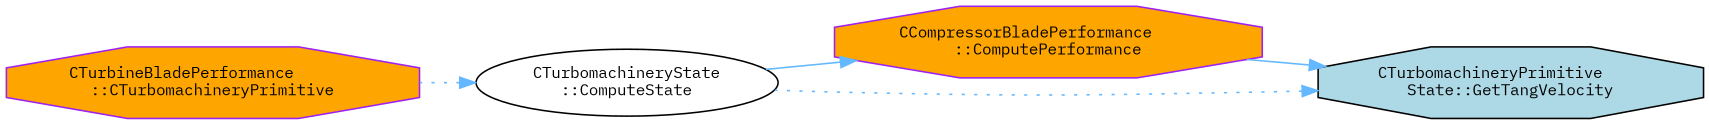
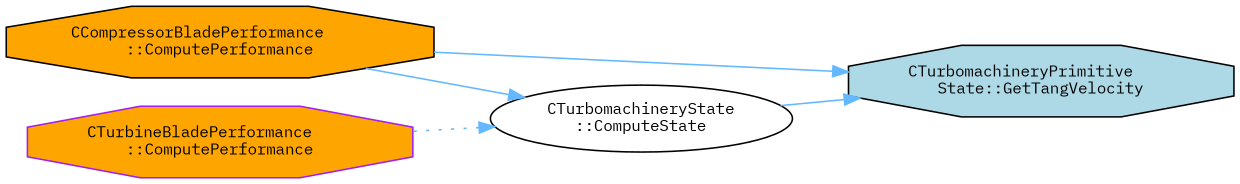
node "CCompressorBladePerformance ::ComputePerformance": color purple -> black
edge "CTurbomachineryState ::ComputeState" -> "CCompressorBladePerformance ::ComputePerformance": reversed
node "CTurbineBladePerformance ::CTurbomachineryPrimitive": label "CTurbineBladePerformance ::CTurbomachineryPrimitive" -> "CTurbineBladePerformance ::ComputePerformance"
edge "CTurbomachineryState ::ComputeState" -> "CTurbomachineryPrimitive State::GetTangVelocity": style dotted -> solid
